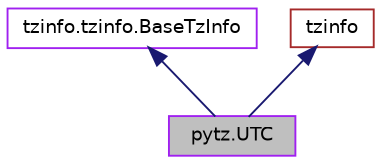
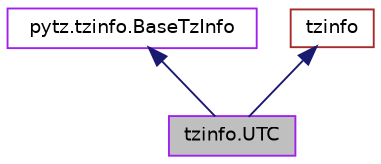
node "tzinfo.tzinfo.BaseTzInfo": label "tzinfo.tzinfo.BaseTzInfo" -> "pytz.tzinfo.BaseTzInfo"
node "pytz.UTC": label "pytz.UTC" -> "tzinfo.UTC"
